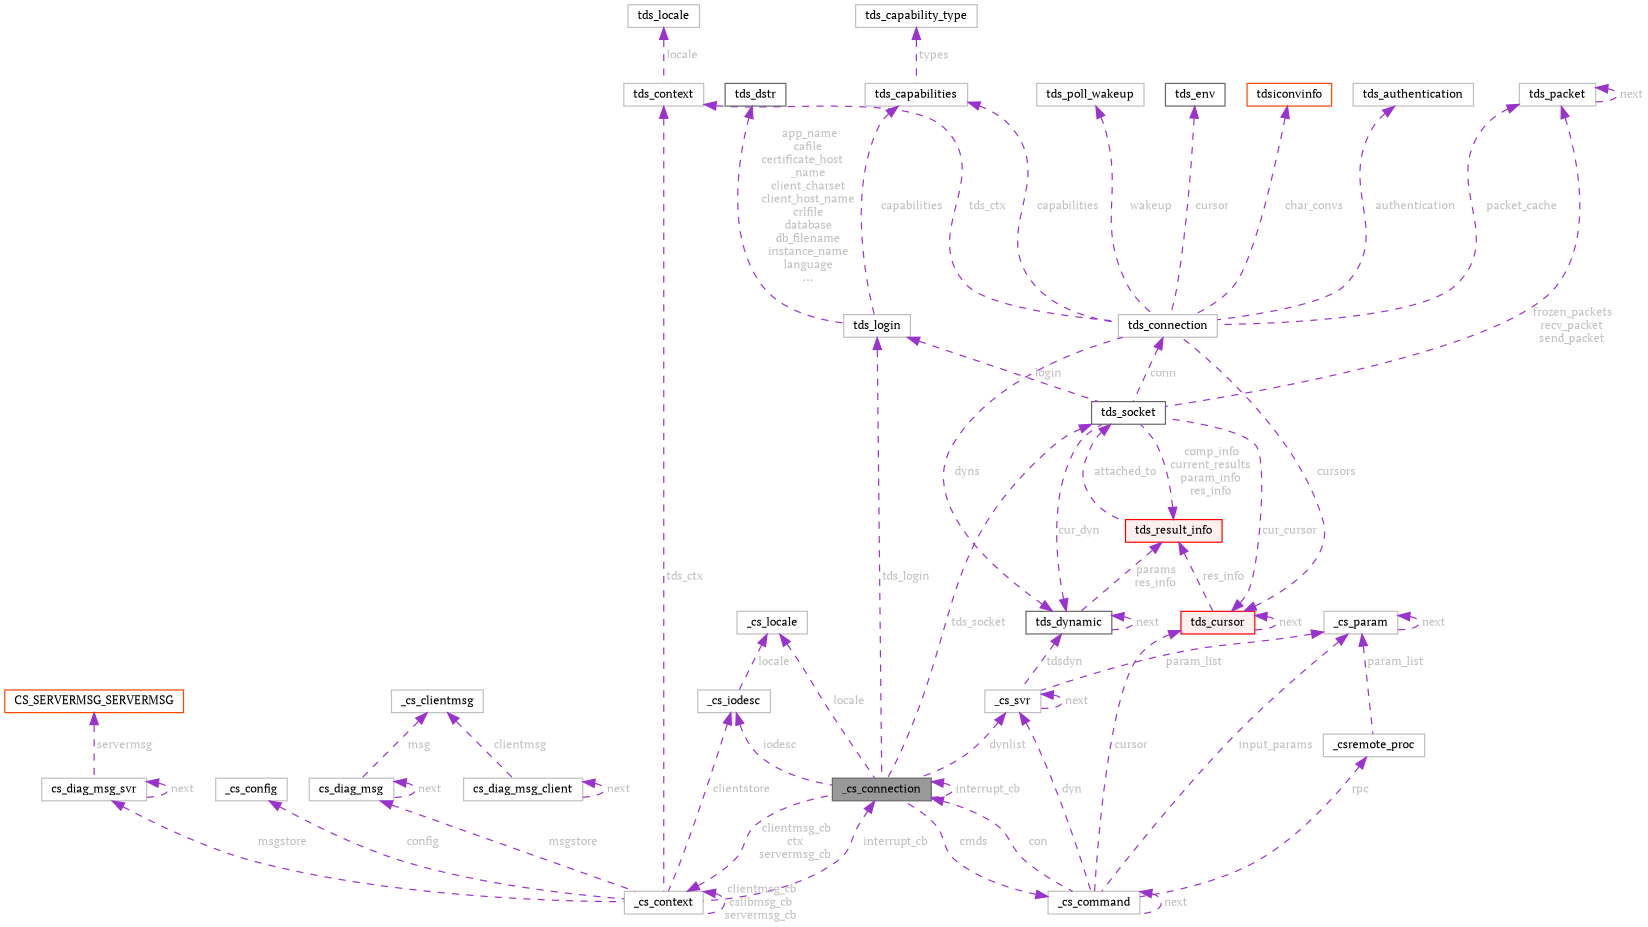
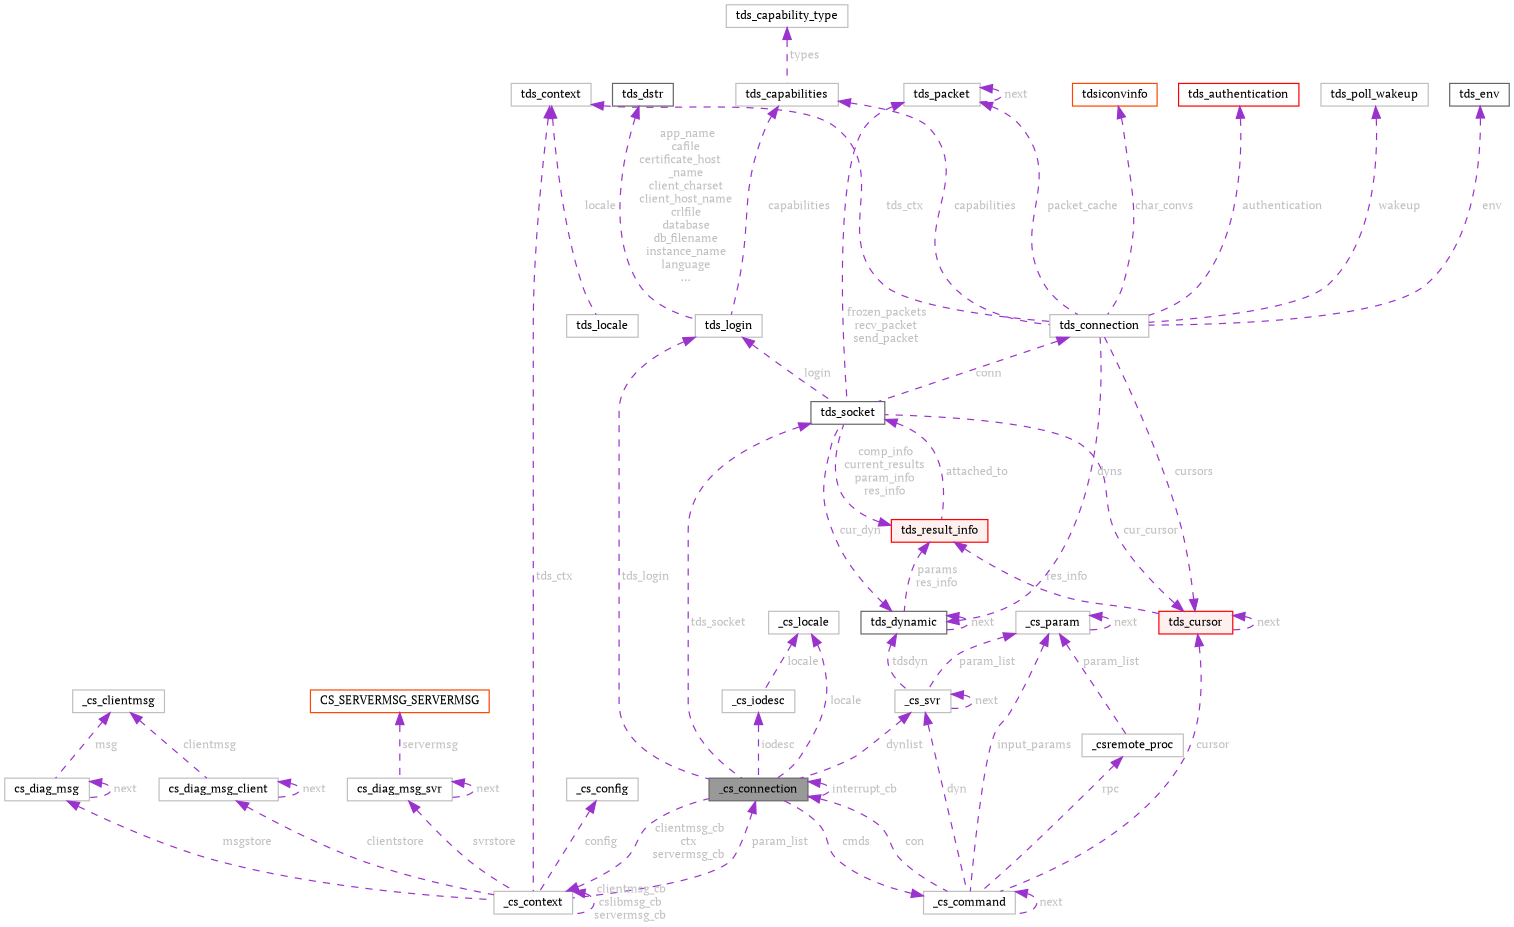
edge "tds_context" -> "tds_locale": reversed
node "tds_authentication": color grey75 -> red
edge "tds_connection" -> "tds_env": label " cursor" -> " env"
edge "_cs_context" -> "_cs_iodesc": now "_cs_context" -> "cs_diag_msg_client"
edge "_cs_context" -> "cs_diag_msg_svr": label " msgstore" -> " svrstore"
edge "_cs_context" -> "_cs_connection": label " interrupt_cb" -> " param_list"
